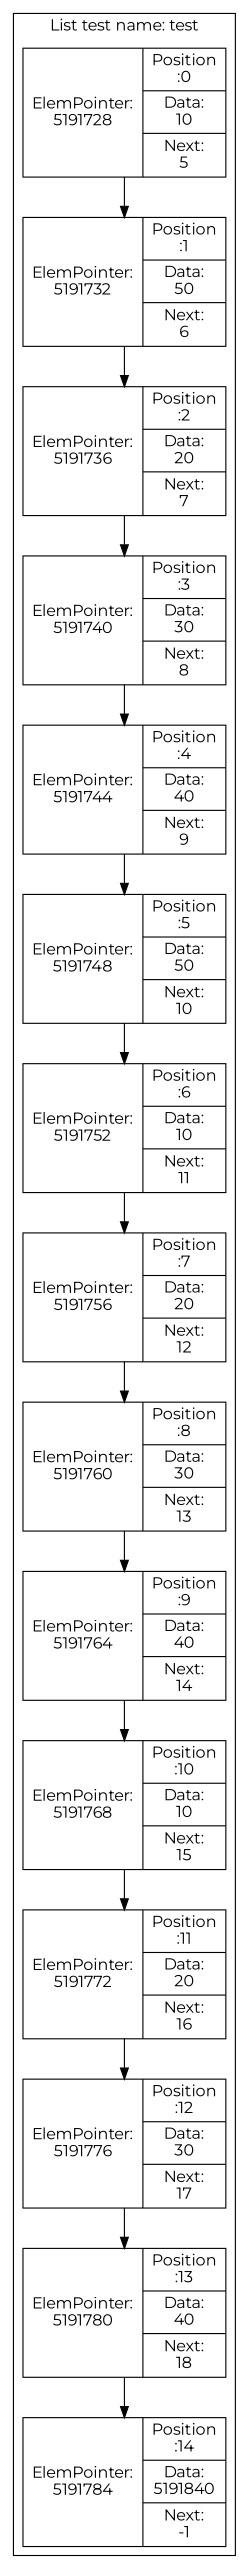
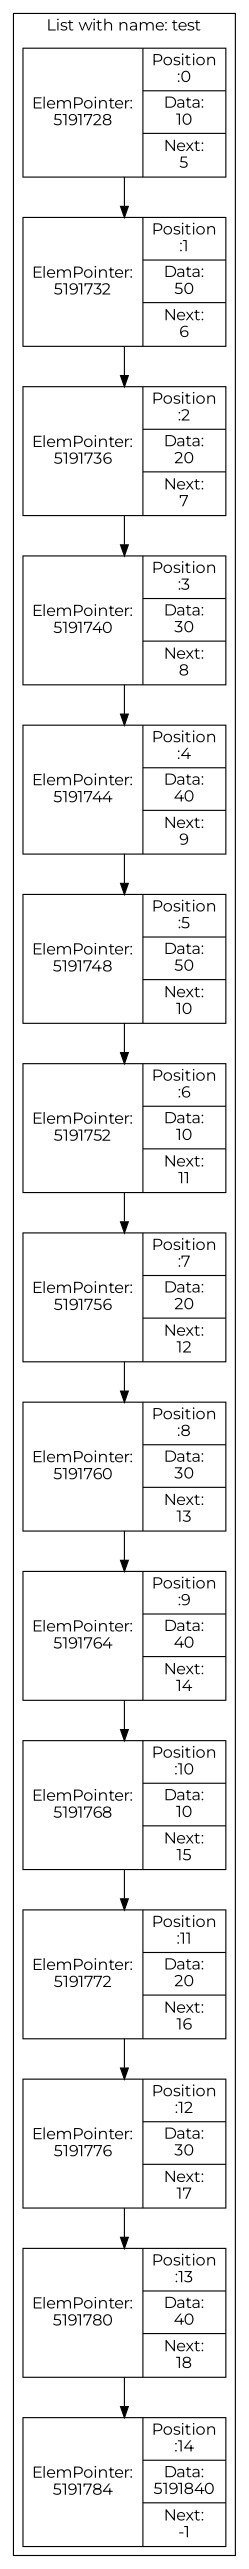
cluster "List test name: test": label "List test name: test" -> "List with name: test"
